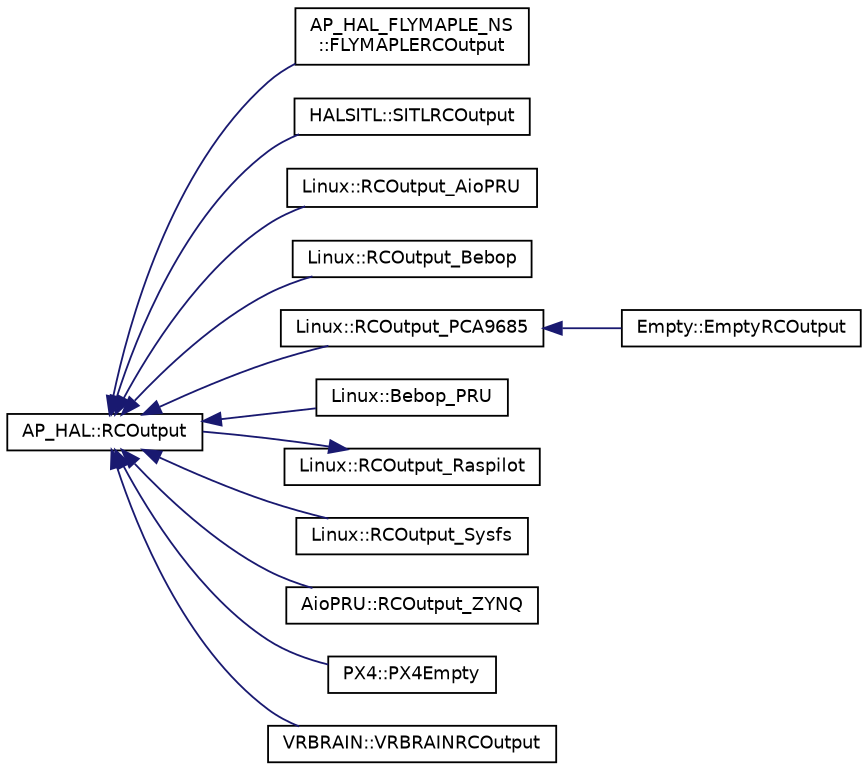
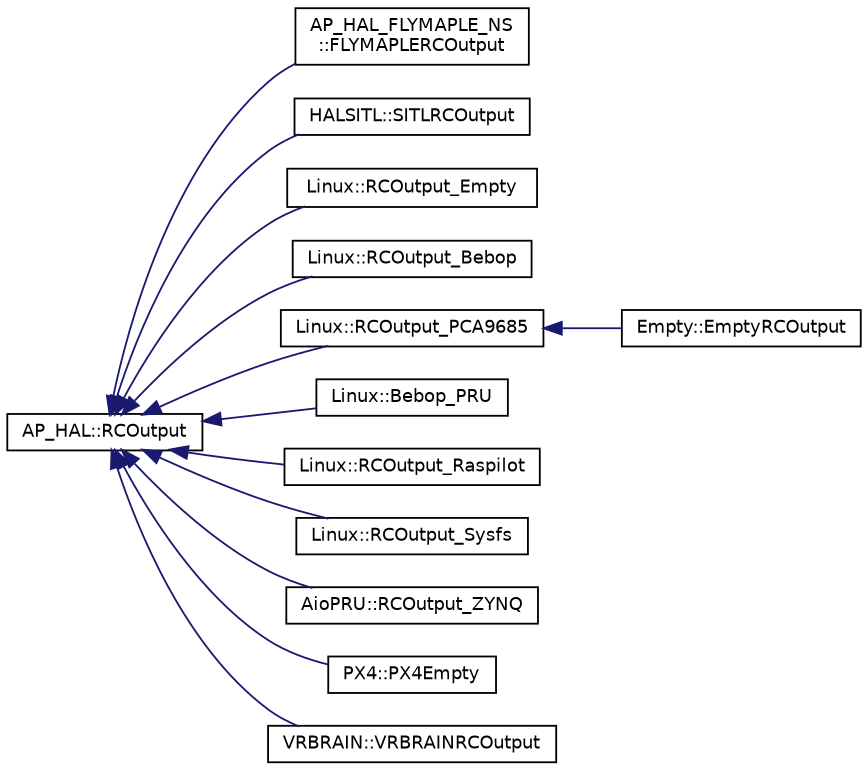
node "Linux::RCOutput_AioPRU": label "Linux::RCOutput_AioPRU" -> "Linux::RCOutput_Empty"
edge "AP_HAL::RCOutput" -> "Linux::RCOutput_Raspilot": reversed
